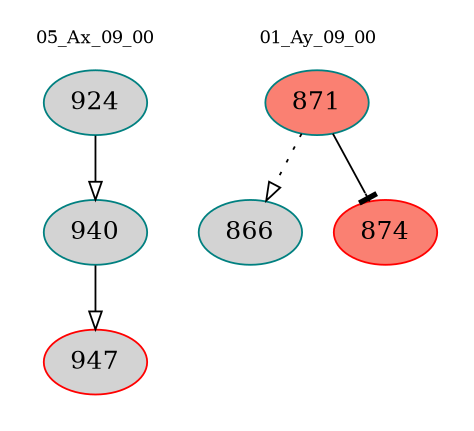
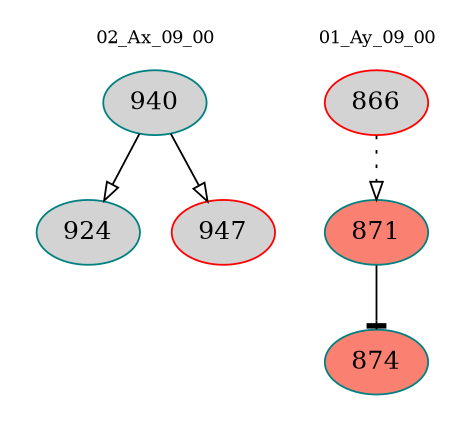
cluster "05_Ax_09_00": label "05_Ax_09_00" -> "02_Ax_09_00"
edge "924" -> "940": reversed
edge "871" -> "866": reversed
node "866": color teal -> red
node "874": color red -> teal
